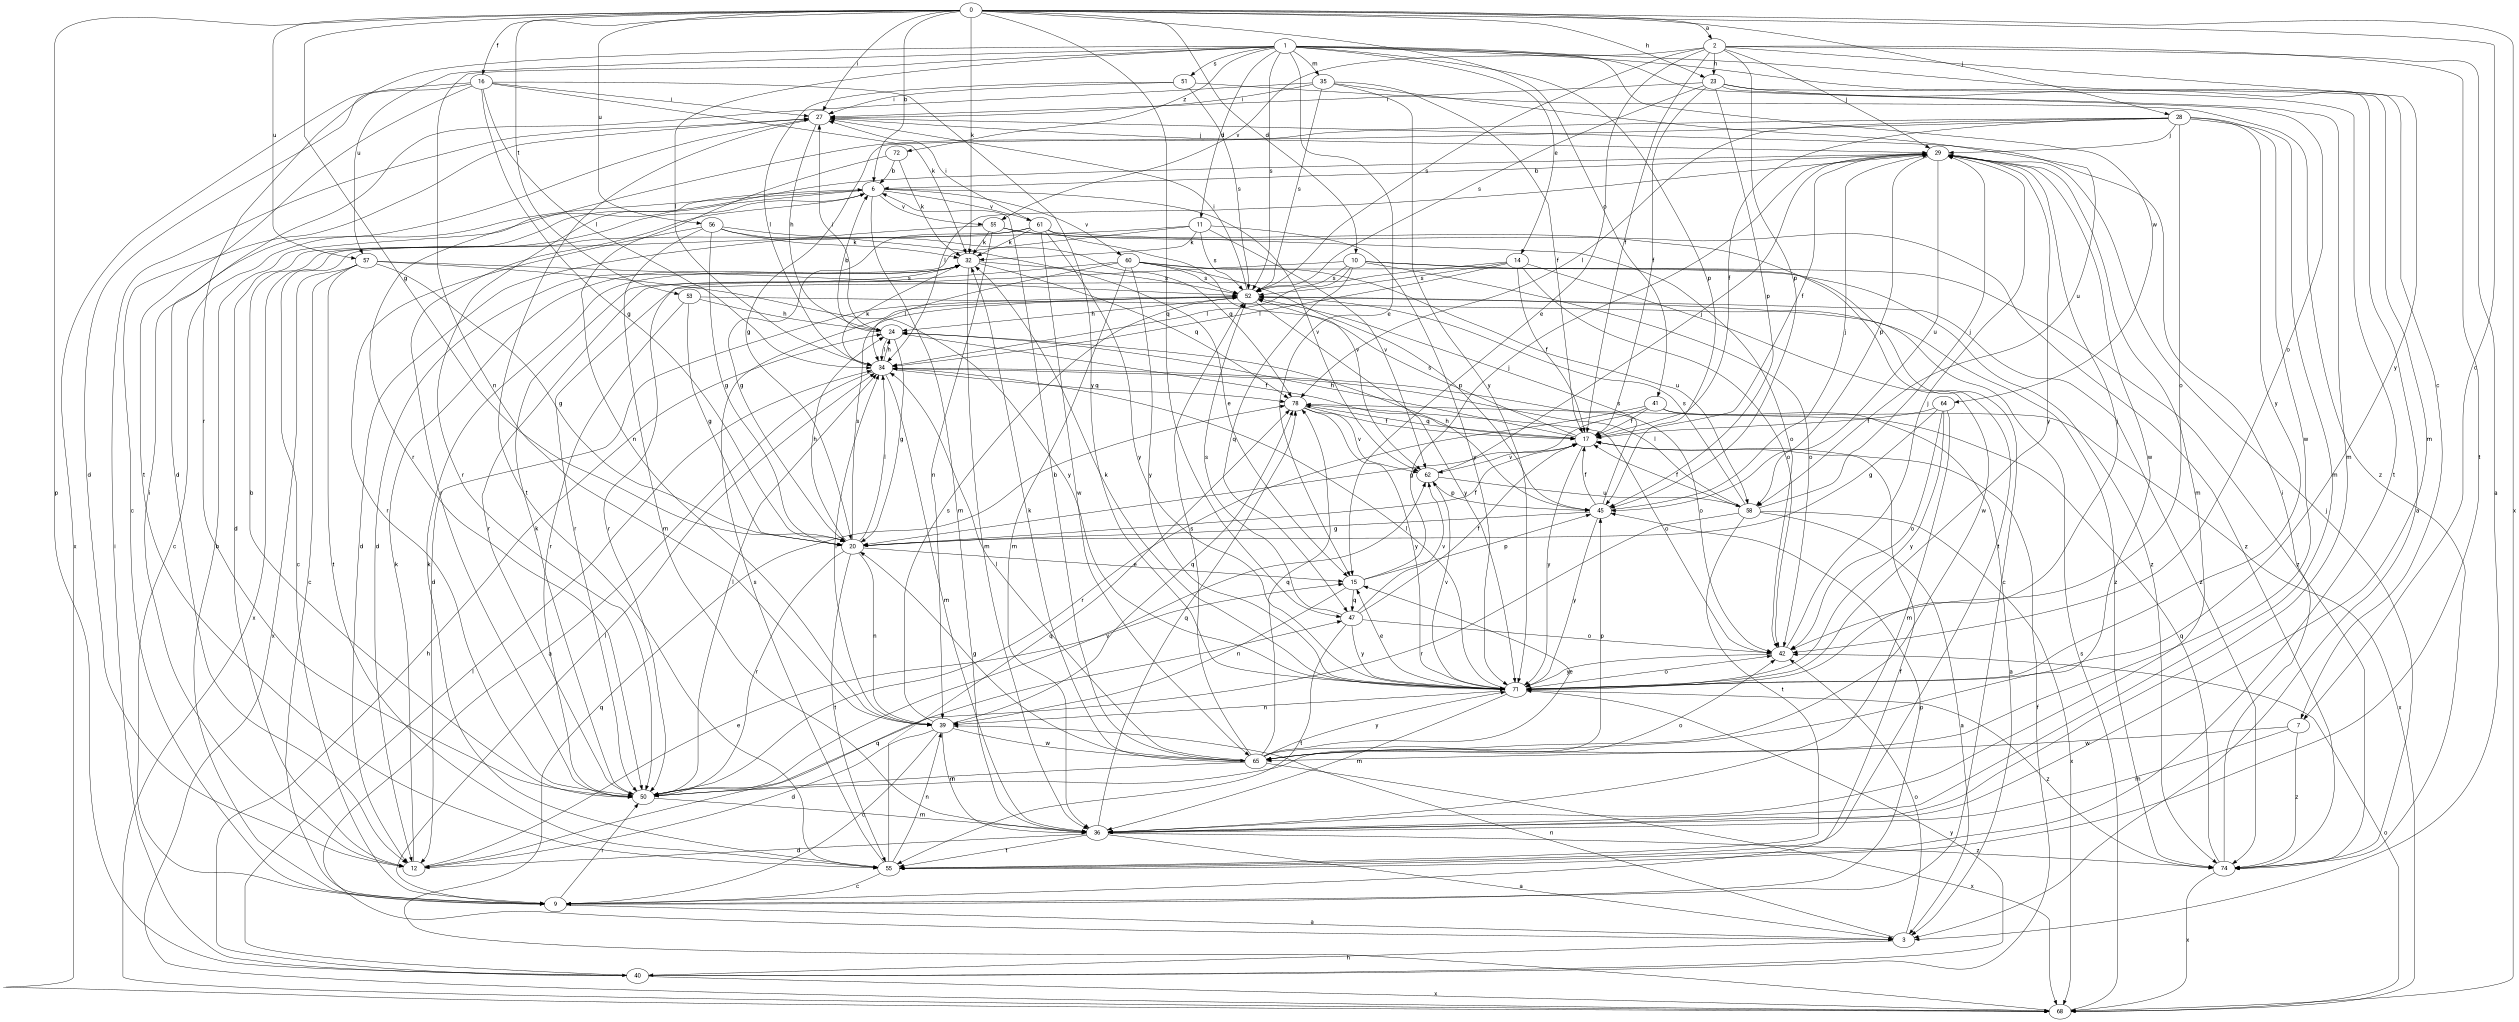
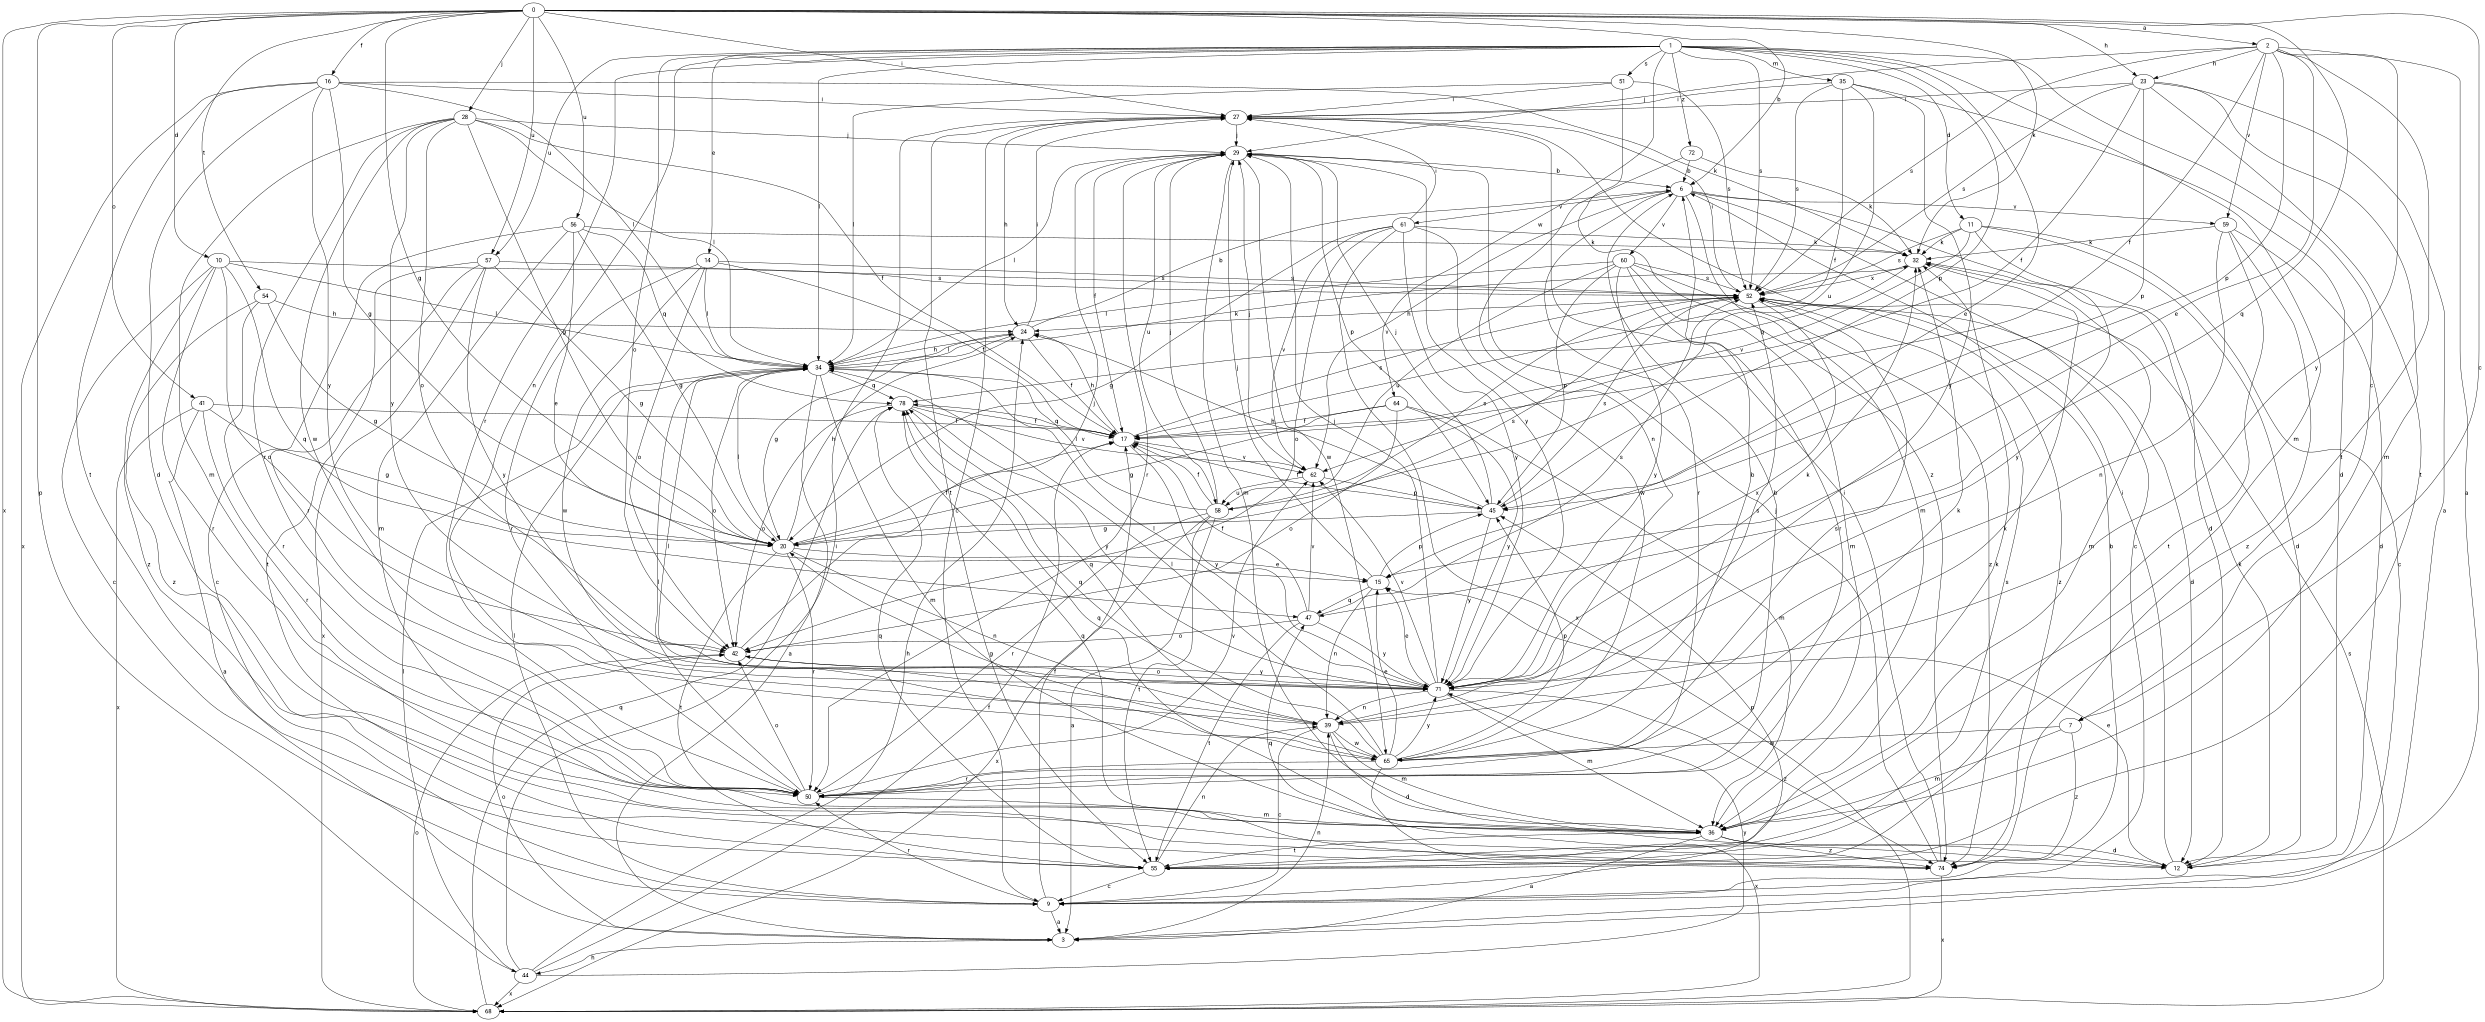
edge "28" -> "78": now "28" -> "34"
edge "32" -> "52": label "s" -> "x"
node "53": label "53" -> "54"
edge "52" -> "71": label "y" -> "x"
node "40": label "40" -> "44"
